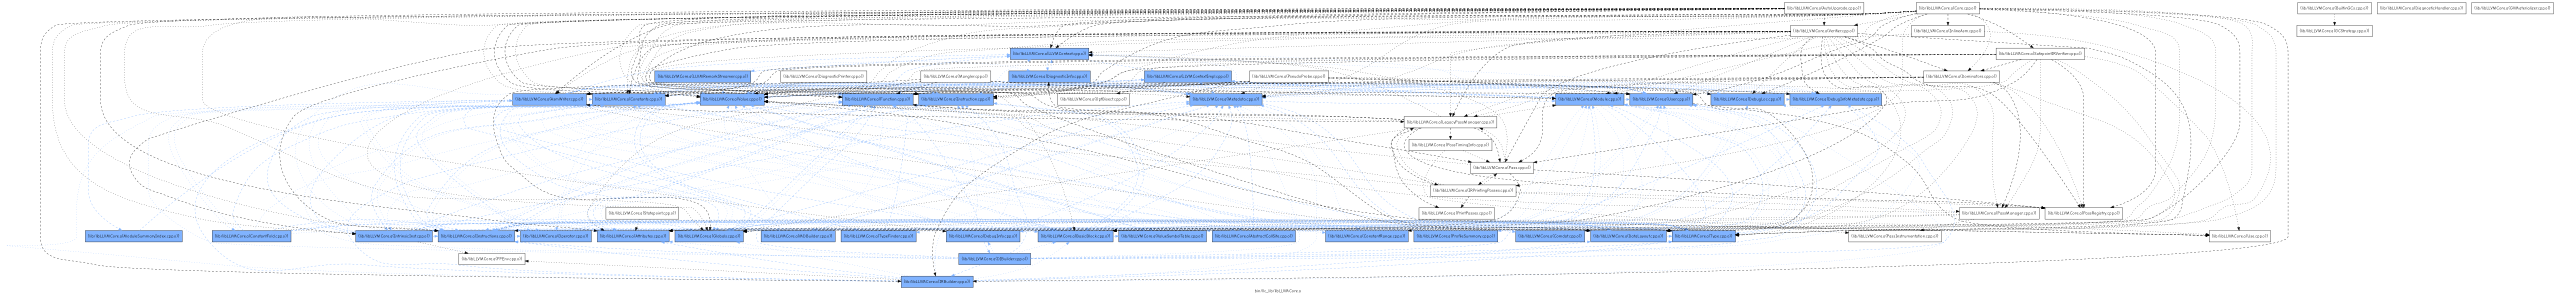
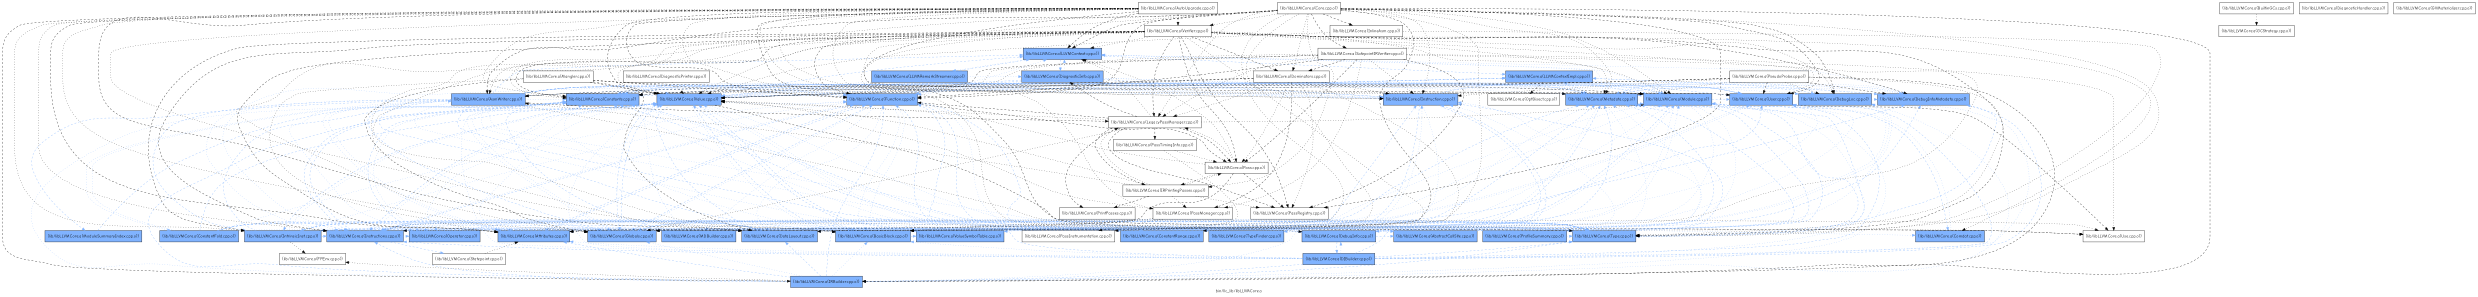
edge "{lib/libLLVMCore.a(SafepointIRVerifier.cpp.o)}" -> "{lib/libLLVMCore.a(Constants.cpp.o)}": style dashed -> dotted
edge "{lib/libLLVMCore.a(Dominators.cpp.o)}" -> "{lib/libLLVMCore.a(Pass.cpp.o)}": style dashed -> dotted
edge "{lib/libLLVMCore.a(Instructions.cpp.o)}" -> "{lib/libLLVMCore.a(MDBuilder.cpp.o)}": now "{lib/libLLVMCore.a(Instructions.cpp.o)}" -> "{lib/libLLVMCore.a(Statepoint.cpp.o)}"
